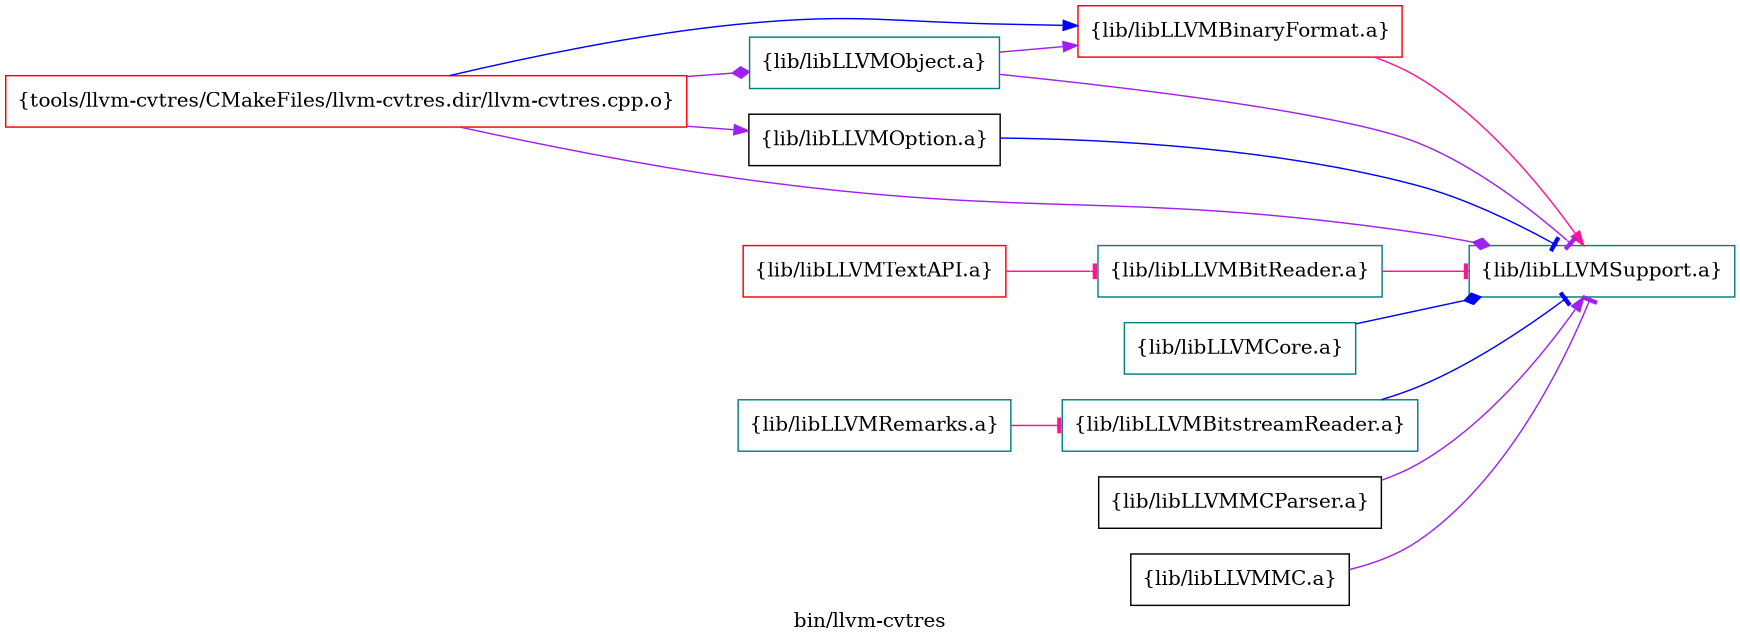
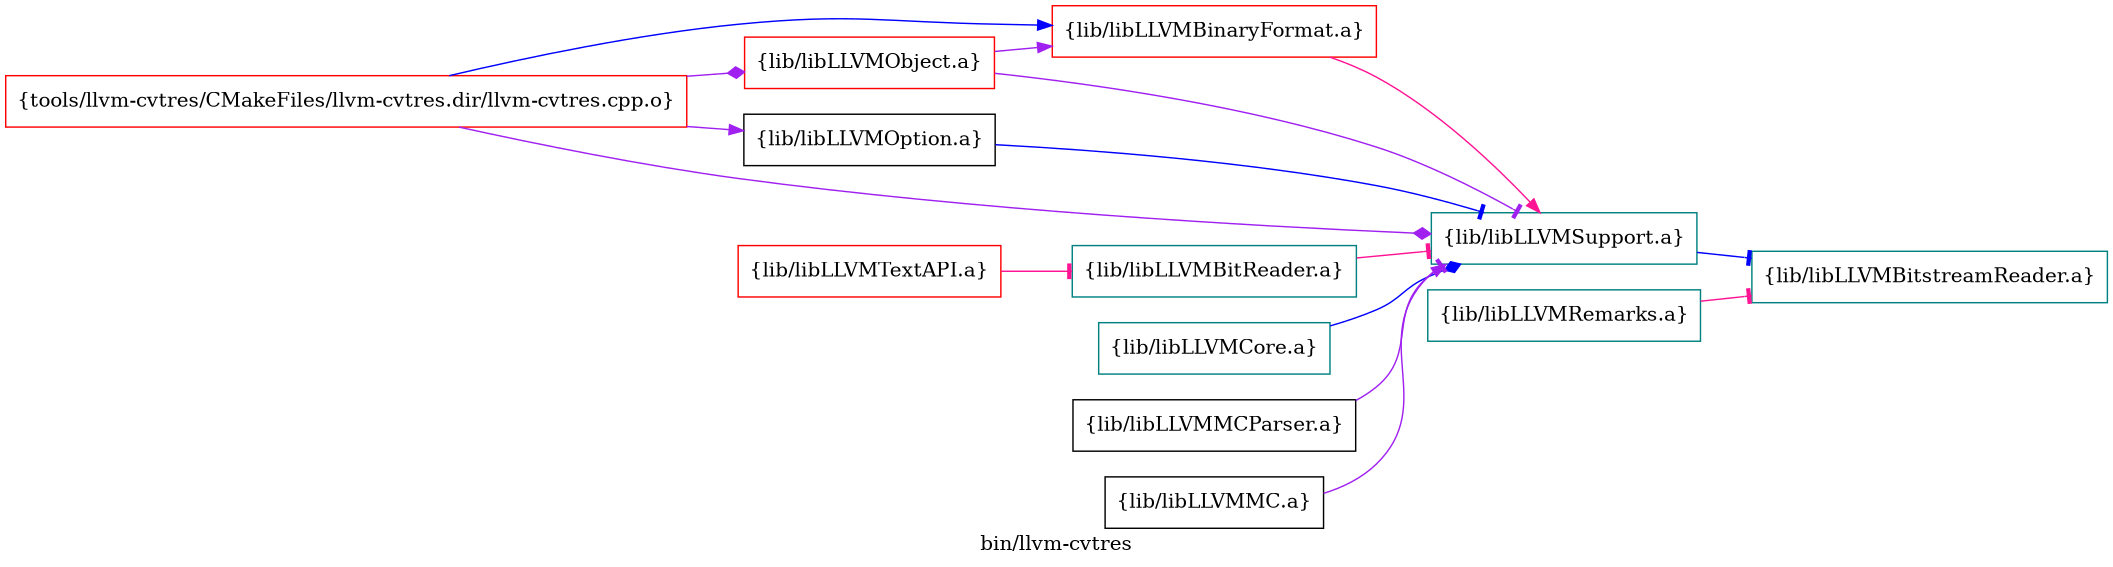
node "{lib/libLLVMObject.a}": color teal -> red
edge "{lib/libLLVMBitstreamReader.a}" -> "{lib/libLLVMSupport.a}": reversed
